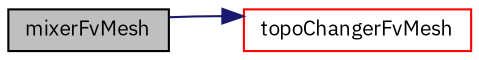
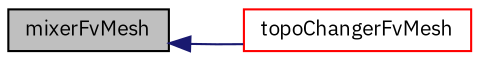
edge "mixerFvMesh" -> "topoChangerFvMesh": reversed
